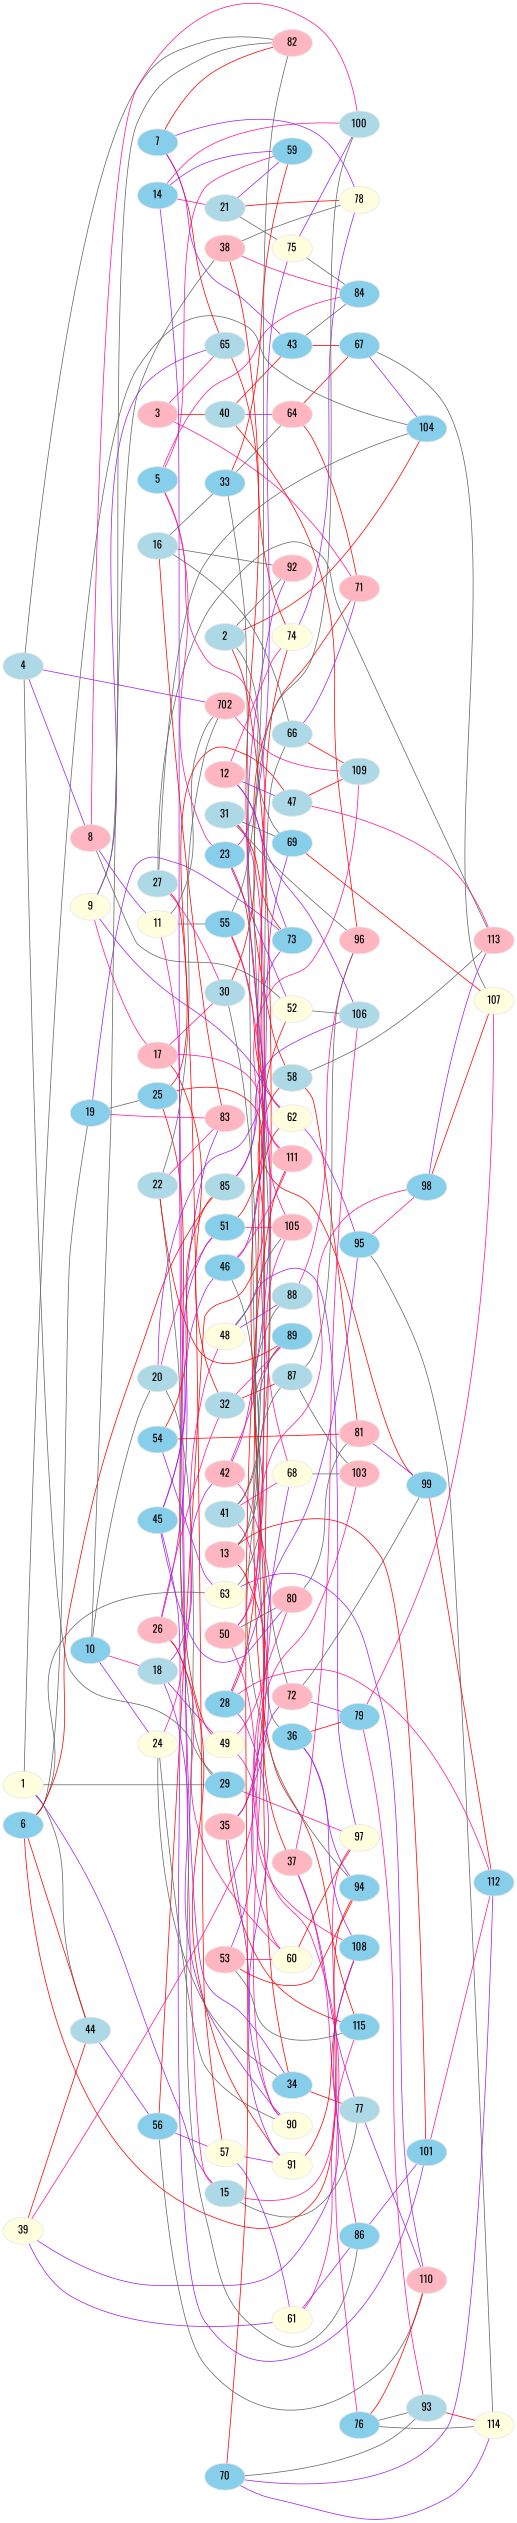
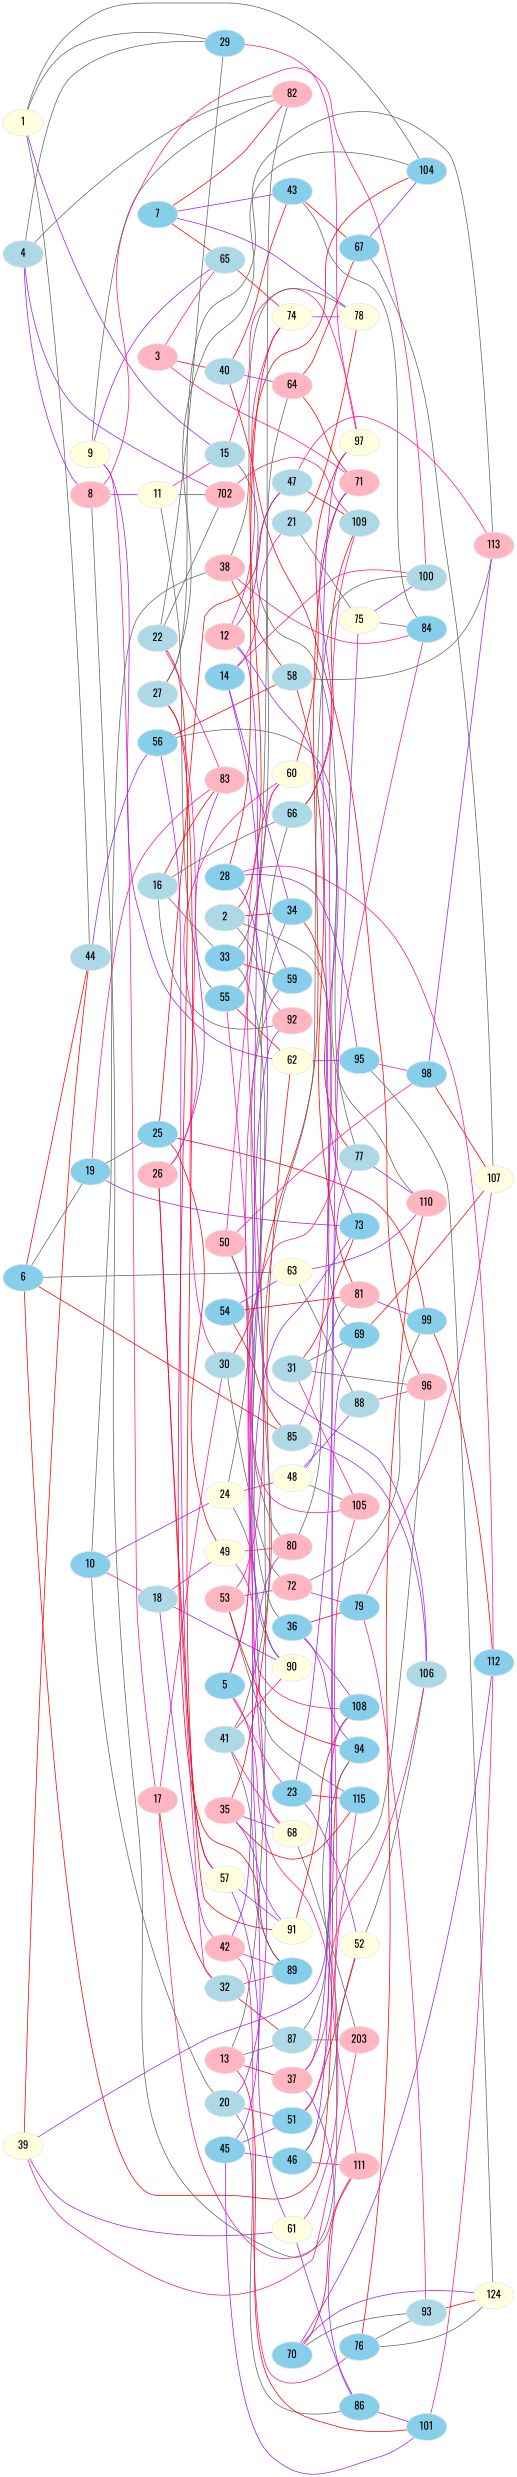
edge "59" -- "21": removed
node "103": label "103" -> "203"
edge "37" -- "86": color deeppink -> purple
node "114": label "114" -> "124"
